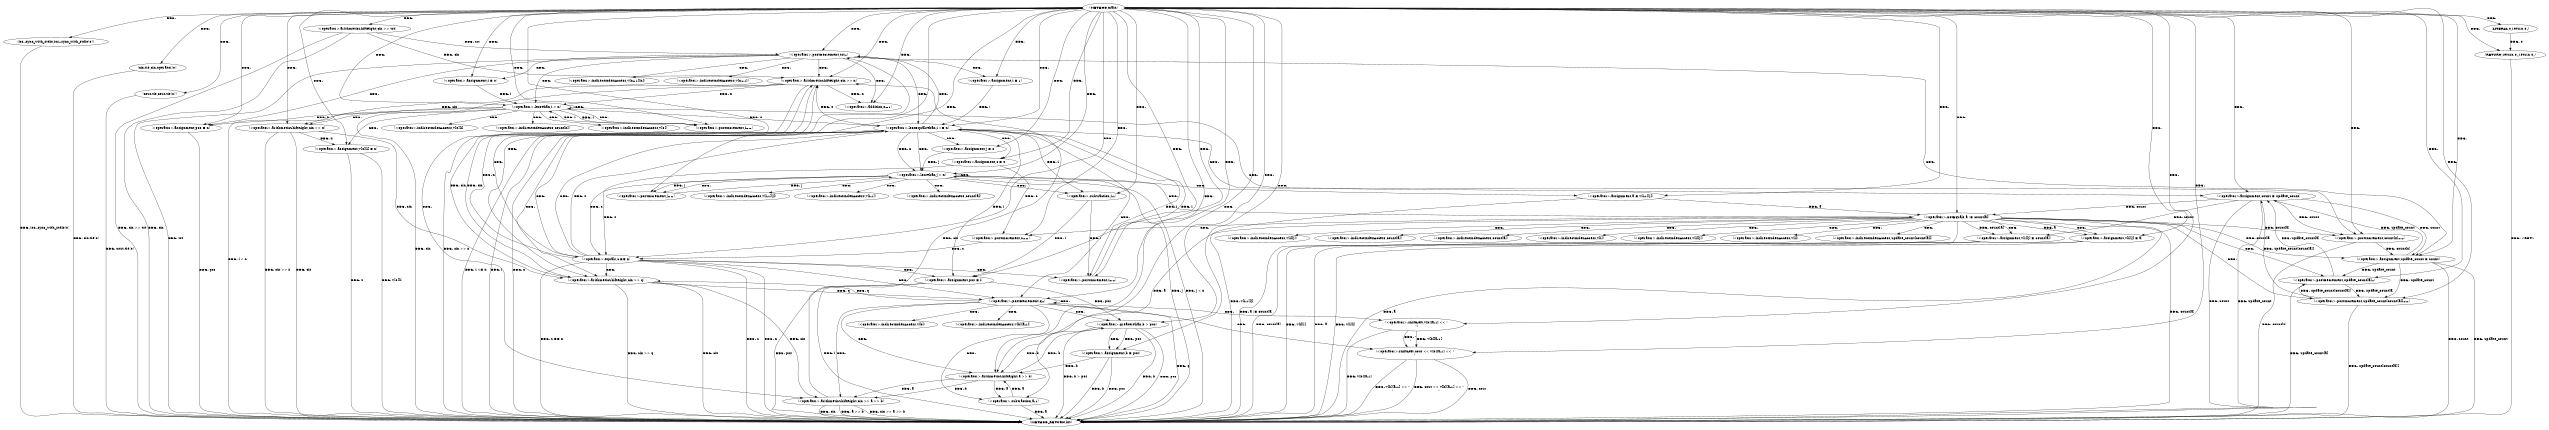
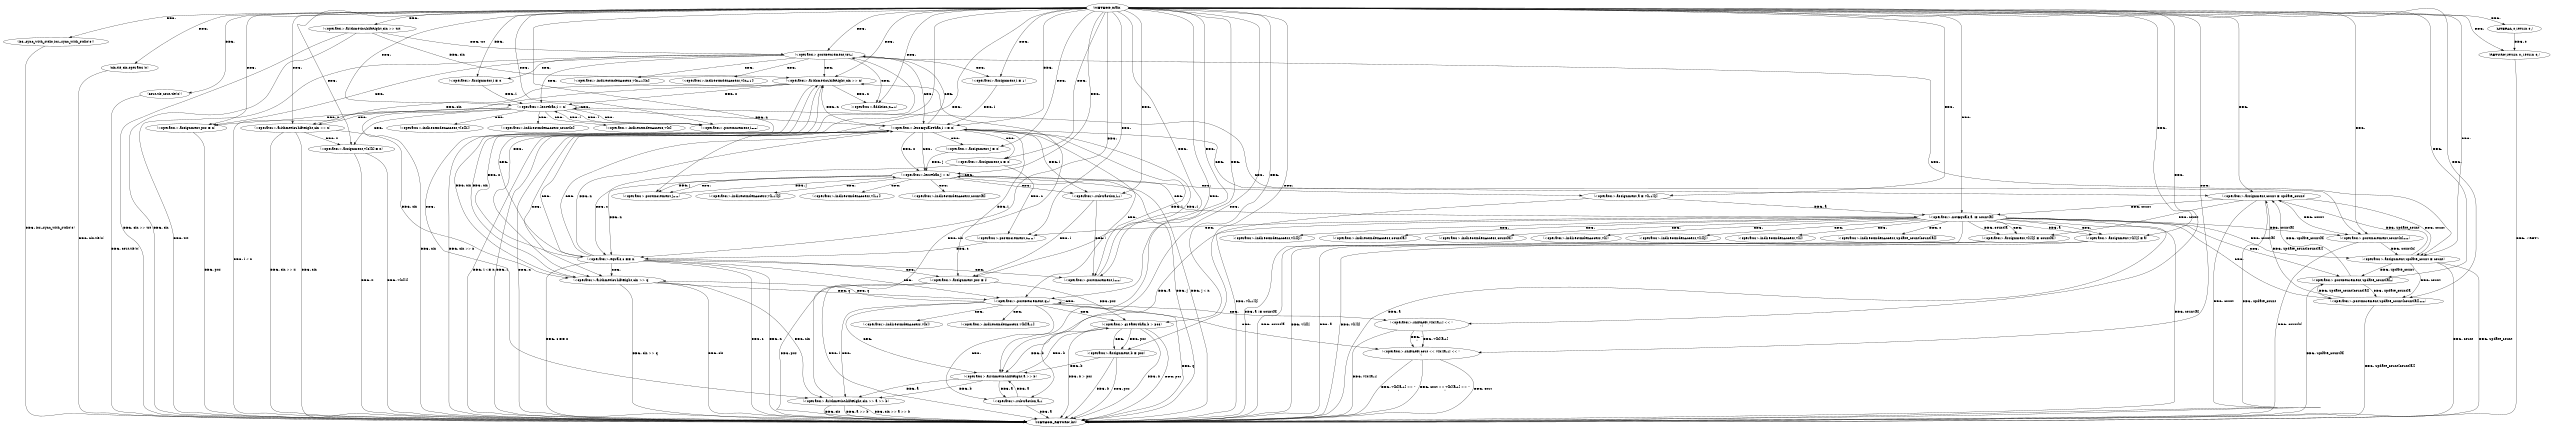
edge "(<operator>.notEquals,a != count[a])" -> "(<operator>.indirectIndexAccess,update_count[count[a]])": label "CDG: " -> "DDG: n"
edge "(<operator>.assignment,update_count = count)" -> "(<operator>.postIncrement,update_count[count[a]]++)": label "DDG: update_count" -> "DDG: count"
